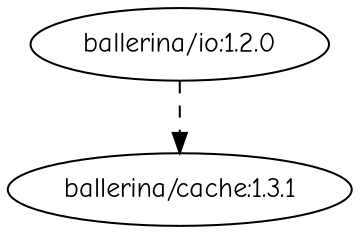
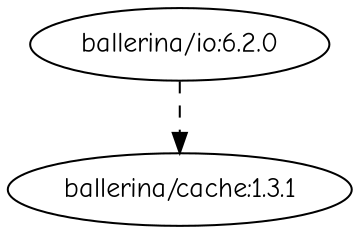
node "ballerina/io:1.2.0": label "ballerina/io:1.2.0" -> "ballerina/io:6.2.0"
